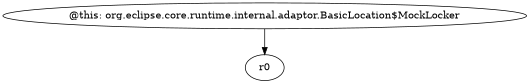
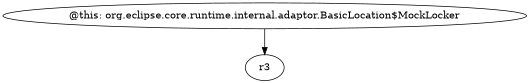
node "r0": label "r0" -> "r3"
